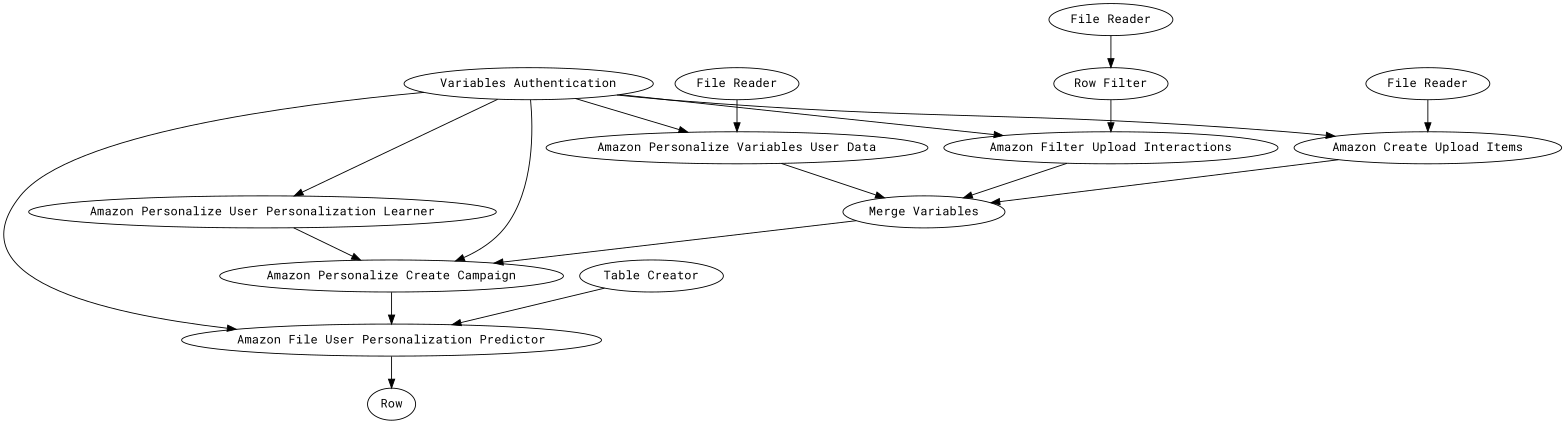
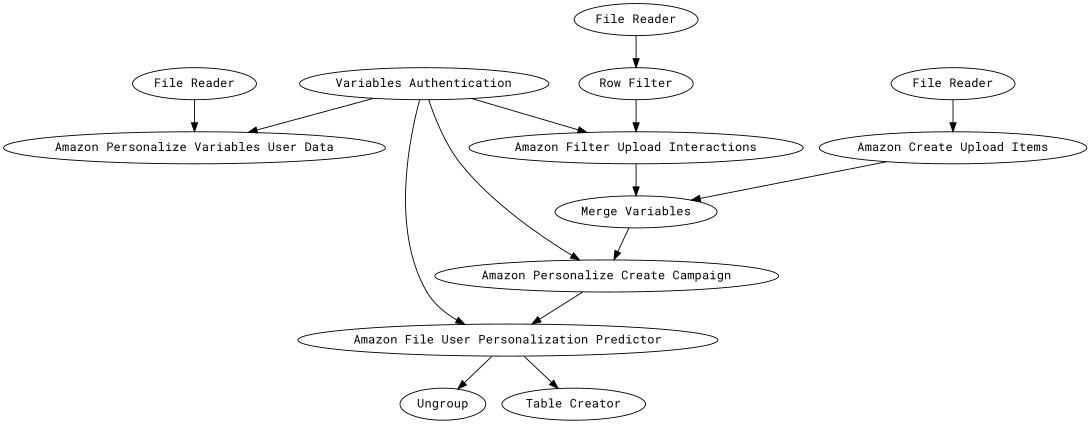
edge "Variables Authentication" -> "Amazon Create Upload Items": removed
edge "Amazon Personalize Variables User Data" -> "Merge Variables": removed
node "Amazon Personalize User Personalization Learner": removed
edge "Table Creator" -> "Amazon File User Personalization Predictor": reversed
node "Row": label "Row" -> "Ungroup"
